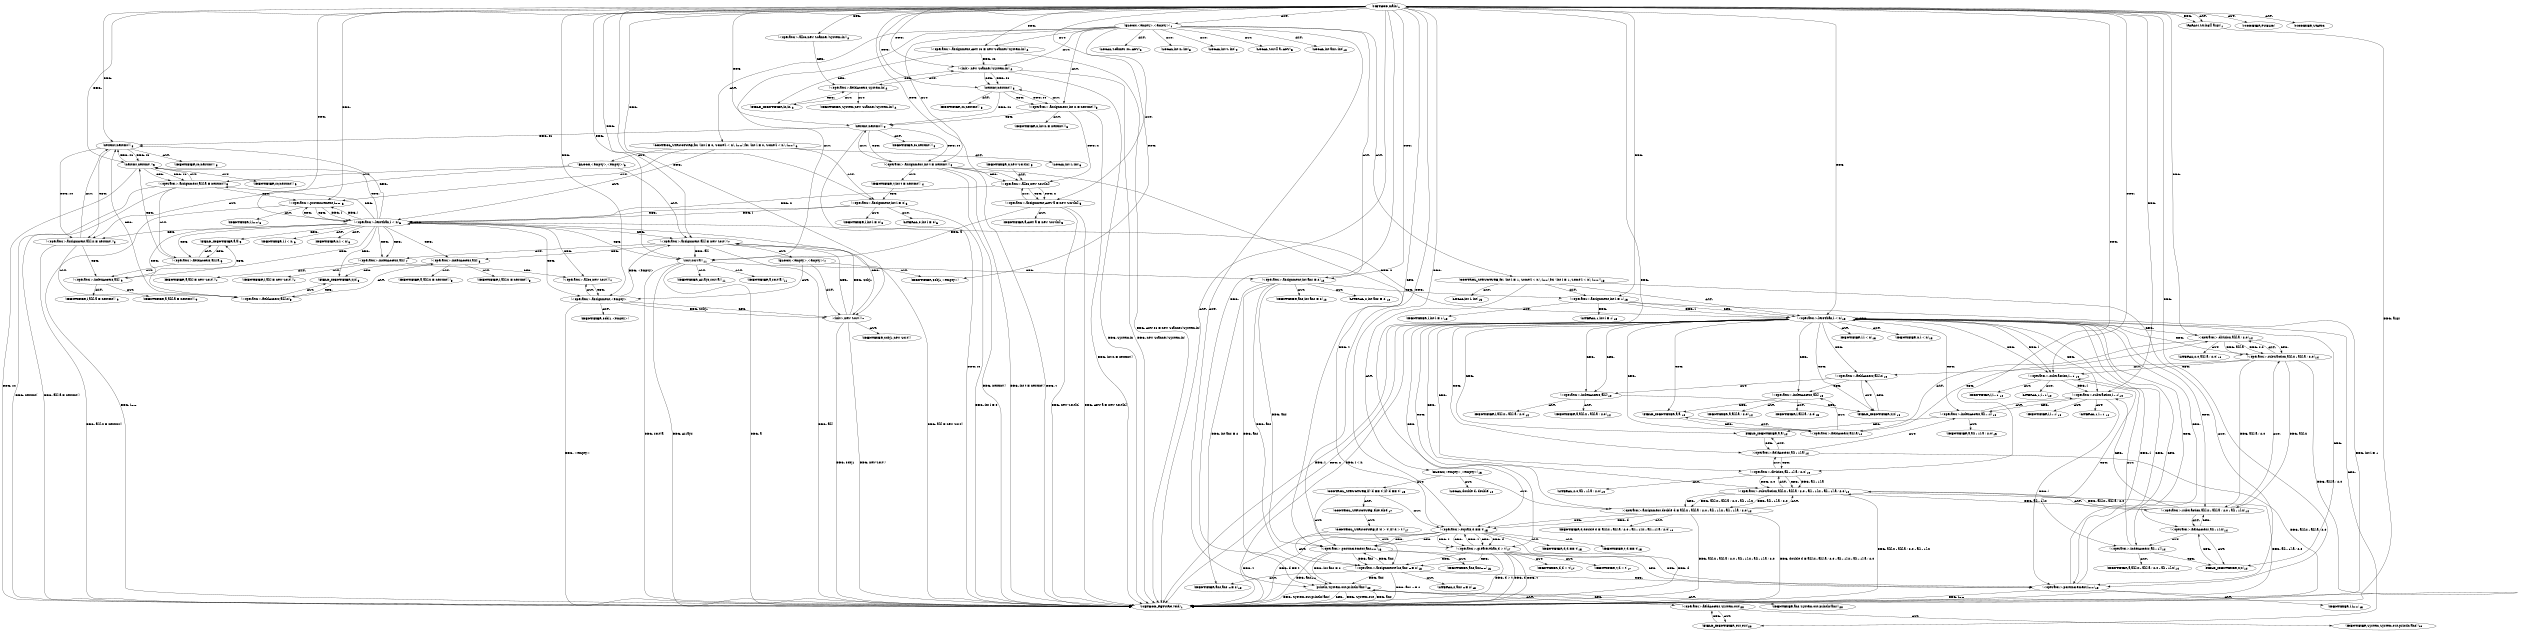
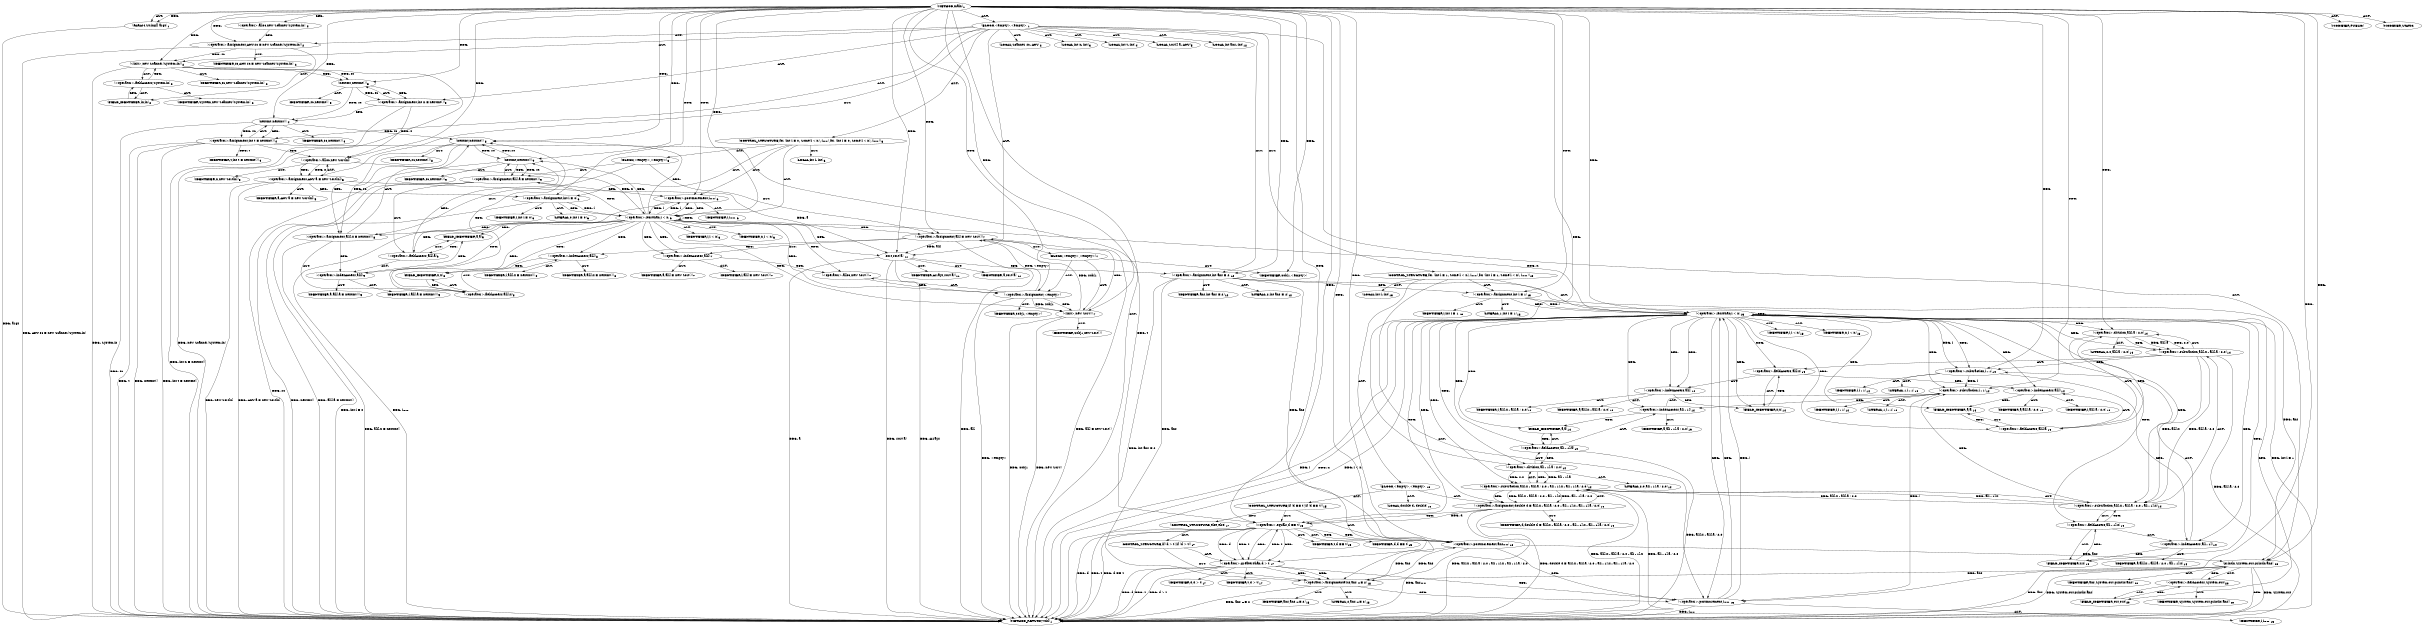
edge "(<operator>.division,a[i].a / 2.0)" -> "(METHOD,main)": reversed
node "(IDENTIFIER,sc,ANY sc = new Scanner(System.in))": added
edge "(<operator>.alloc,new Scanner(System.in))" -> "(<operator>.fieldAccess,System.in)": now "(<operator>.alloc,new Scanner(System.in))" -> "(<operator>.assignment,ANY sc = new Scanner(System.in))"
edge "(<operator>.assignment,ANY sc = new Scanner(System.in))" -> "(FIELD_IDENTIFIER,in,in)": label "CFG: " -> "AST: "
node "(IDENTIFIER,sc,new Scanner(System.in))": added
node "(IDENTIFIER,n,int n = nextInt())": removed
edge "(IDENTIFIER,n,new Sort[n])" -> "(<operator>.alloc,new Sort[n])": reversed
edge "(<operator>.assignment,int t = nextInt())" -> "(IDENTIFIER,t,int t = nextInt())": label "AST: " -> "DDG: t"
edge "(IDENTIFIER,t,int t = nextInt())" -> "(<operator>.assignment,int i = 0)": now "(<operator>.assignment,ANY a = new Sort[n])" -> "(<operator>.assignment,int i = 0)"
edge "(METHOD,main)" -> "(<operator>.postIncrement,ans++)": label "CFG: " -> "DDG: "
edge "(<operator>.assignment,int i = 1)" -> "(LITERAL,1,int i = 1)": label "DDG: " -> "AST: "
node "(IDENTIFIER,i,a[i].a / 2.0)": text "44" -> "14"
edge "(<operator>.assignment,int ans = 2)" -> "(IDENTIFIER,ans,ans += 2)": now "(<operator>.assignment,int ans = 2)" -> "(METHOD_RETURN,void)"
edge "(CONTROL_STRUCTURE,if (d == t),if (d == t))" -> "(CONTROL_STRUCTURE,else,else)": label "AST: " -> "ANY: "
edge "(<operator>.postIncrement,ans++)" -> "(println,System.out.println(ans))": label "DDG: int ans = 2" -> "DDG: ans"
node "(IDENTIFIER,ans,ans++)": removed
edge "(<operator>.assignmentPlus,ans += 2)" -> "(println,System.out.println(ans))": reversed
